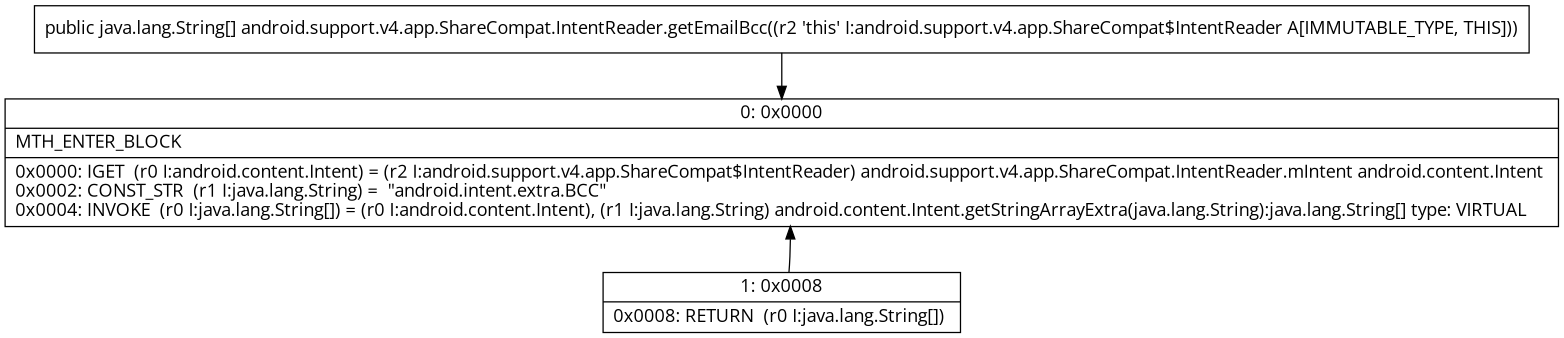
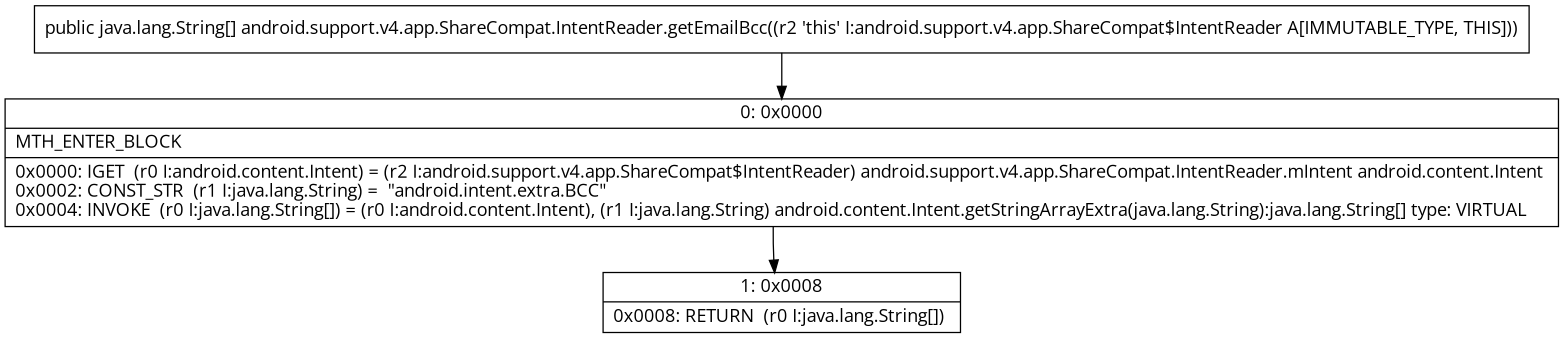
edge "1: 0x0008" -> "0: 0x0000": reversed
